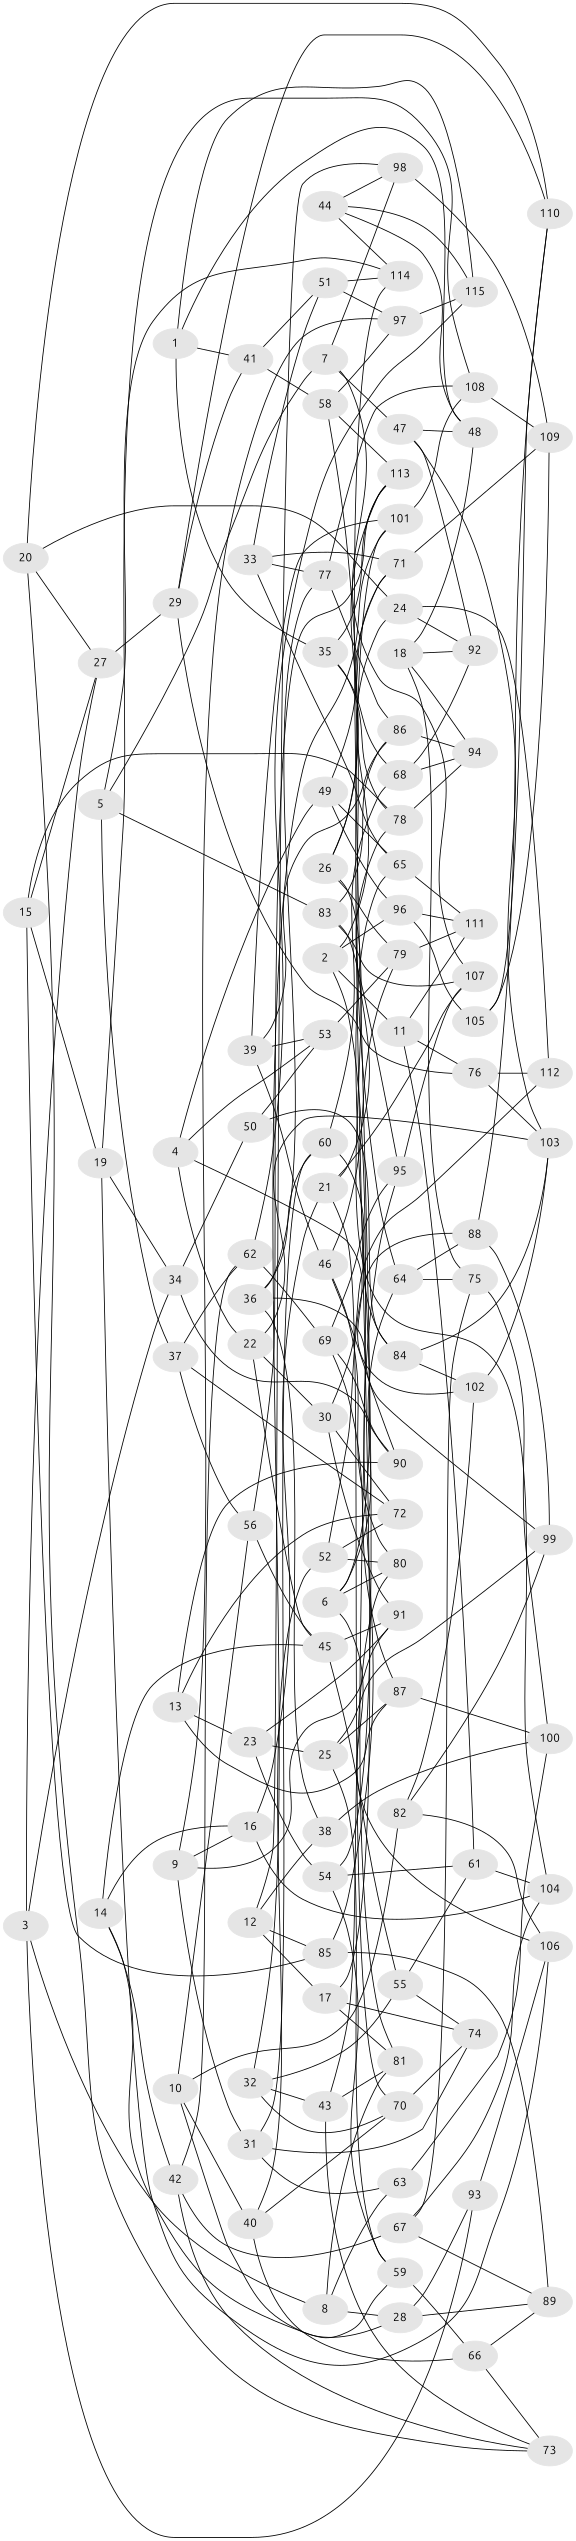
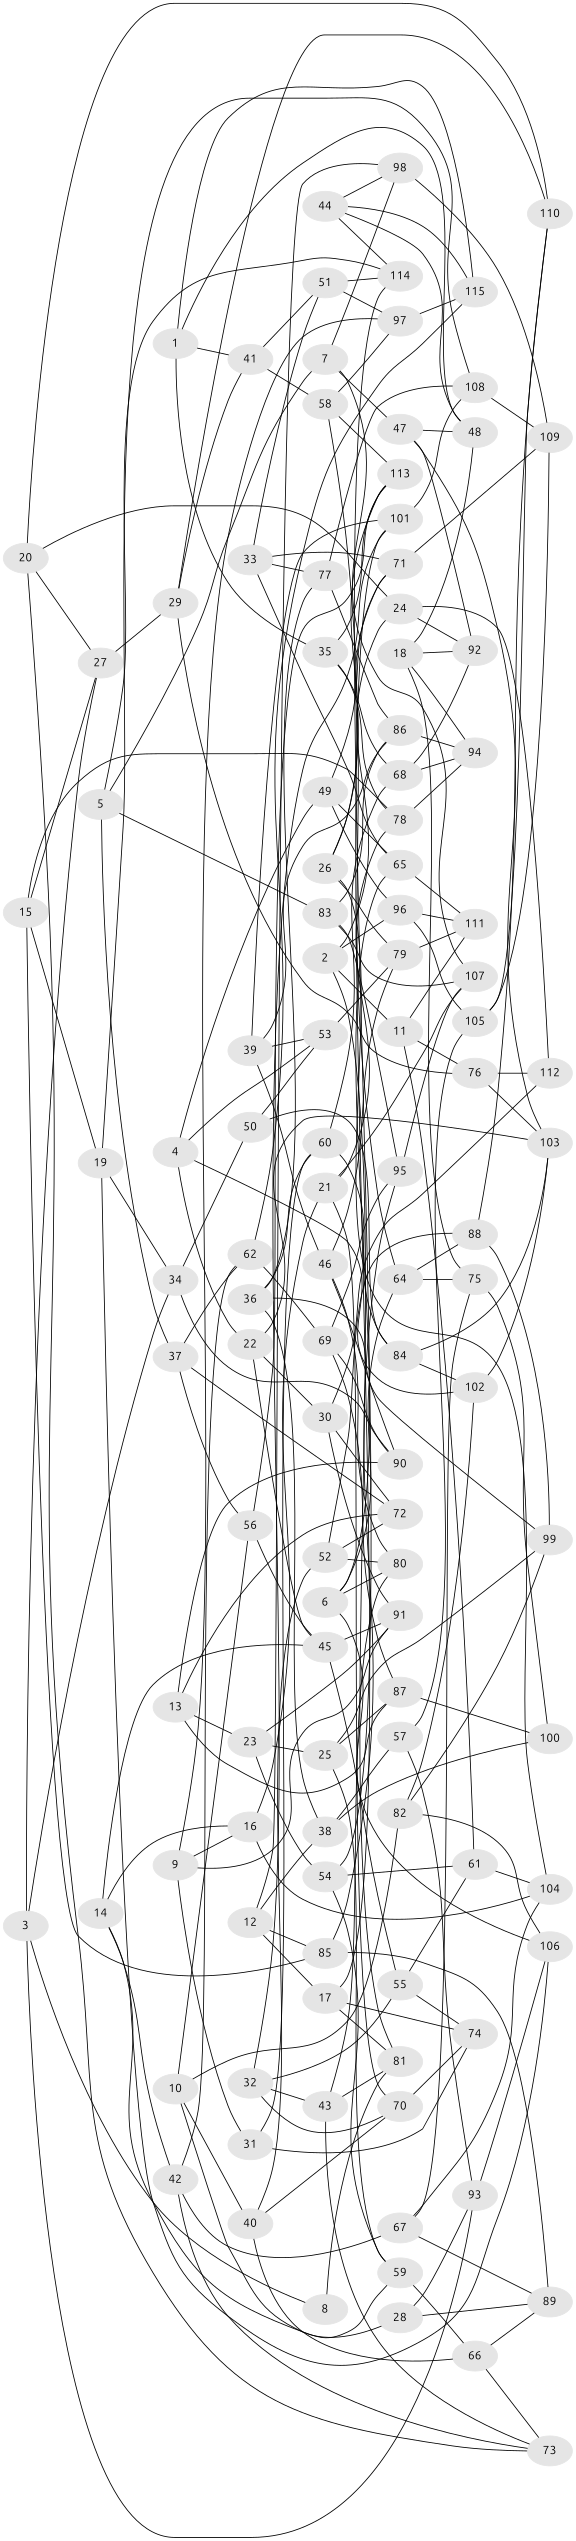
node "57": added
node "63": removed
edge "8" -- "28": removed
